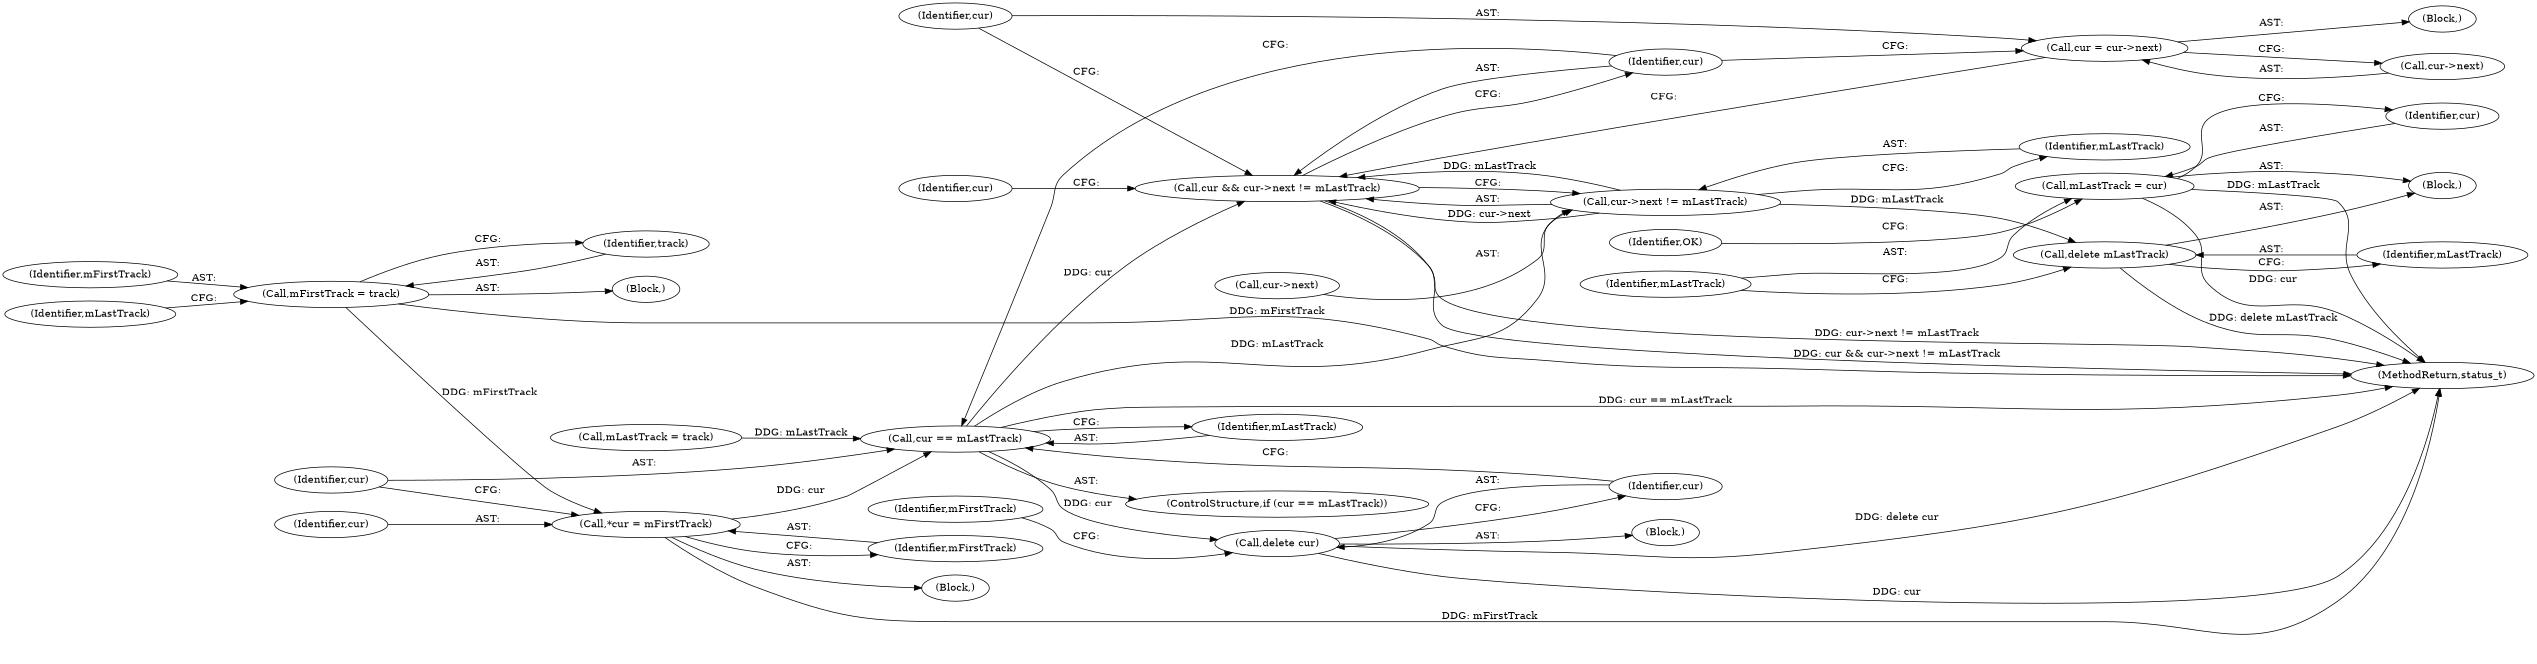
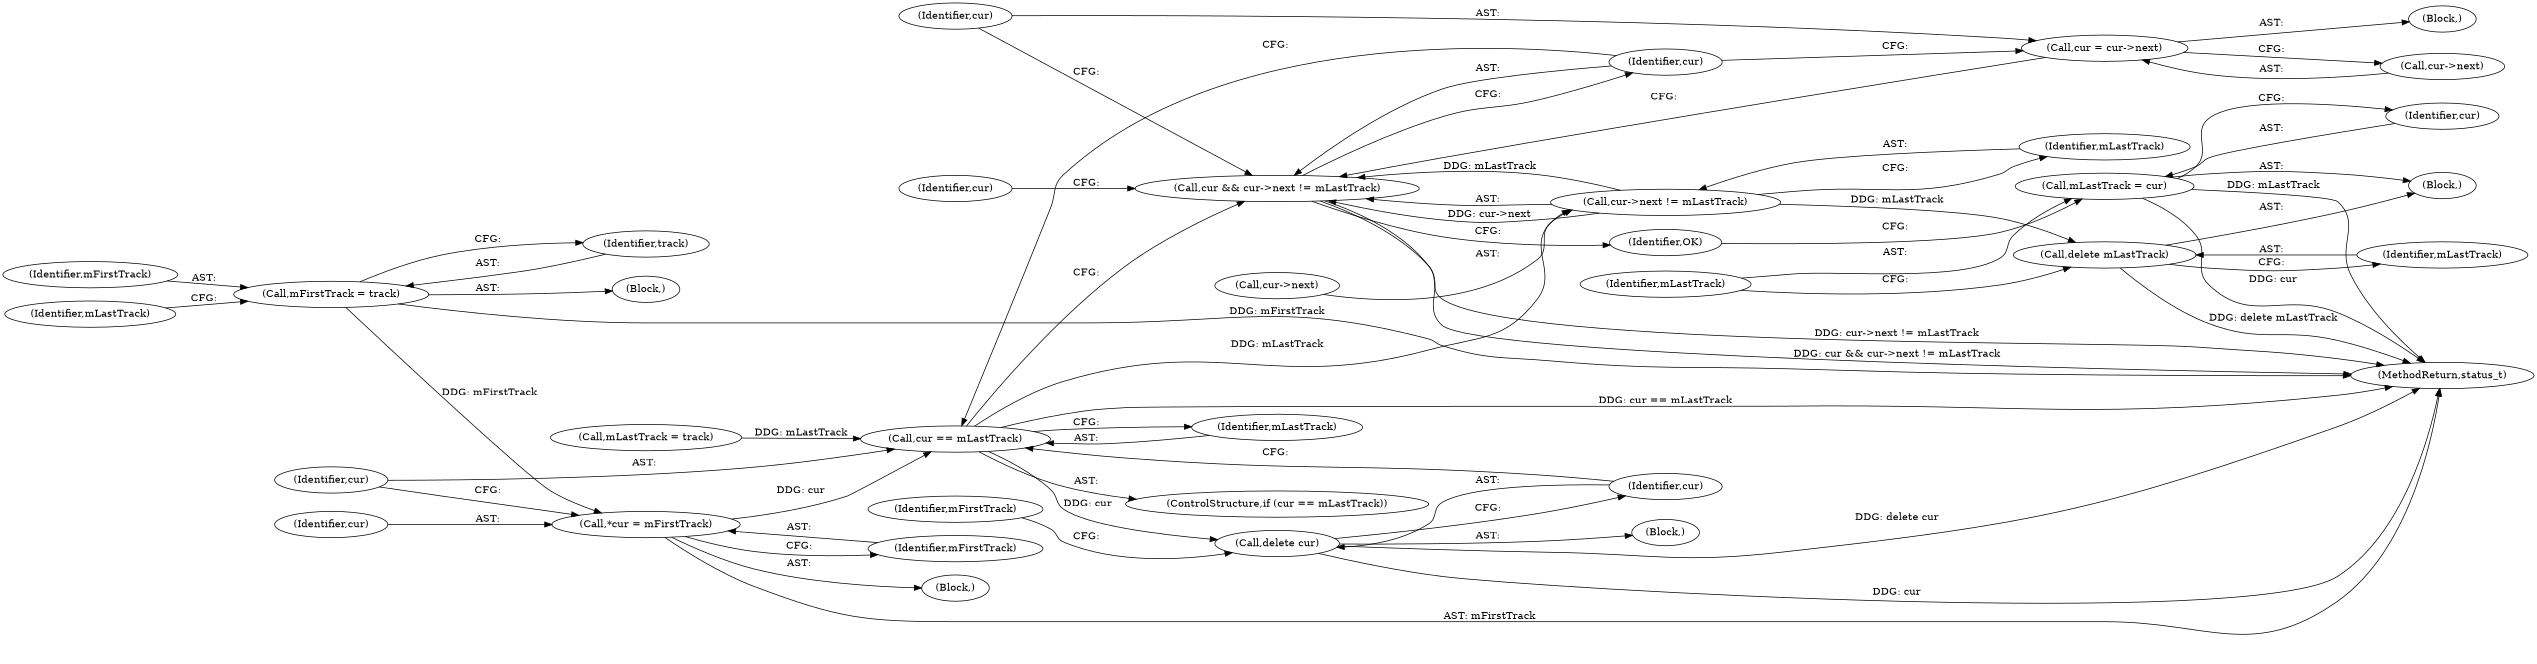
edge "(Call,cur && cur->next != mLastTrack)" -> "(Call,cur->next != mLastTrack)": now "(Call,cur && cur->next != mLastTrack)" -> "(Identifier,OK)"
edge "(Call,cur == mLastTrack)" -> "(Call,cur && cur->next != mLastTrack)": label "DDG: cur" -> "CFG: "
edge "(Call,*cur = mFirstTrack)" -> "(MethodReturn,status_t)": label "DDG: mFirstTrack" -> "AST: mFirstTrack"
